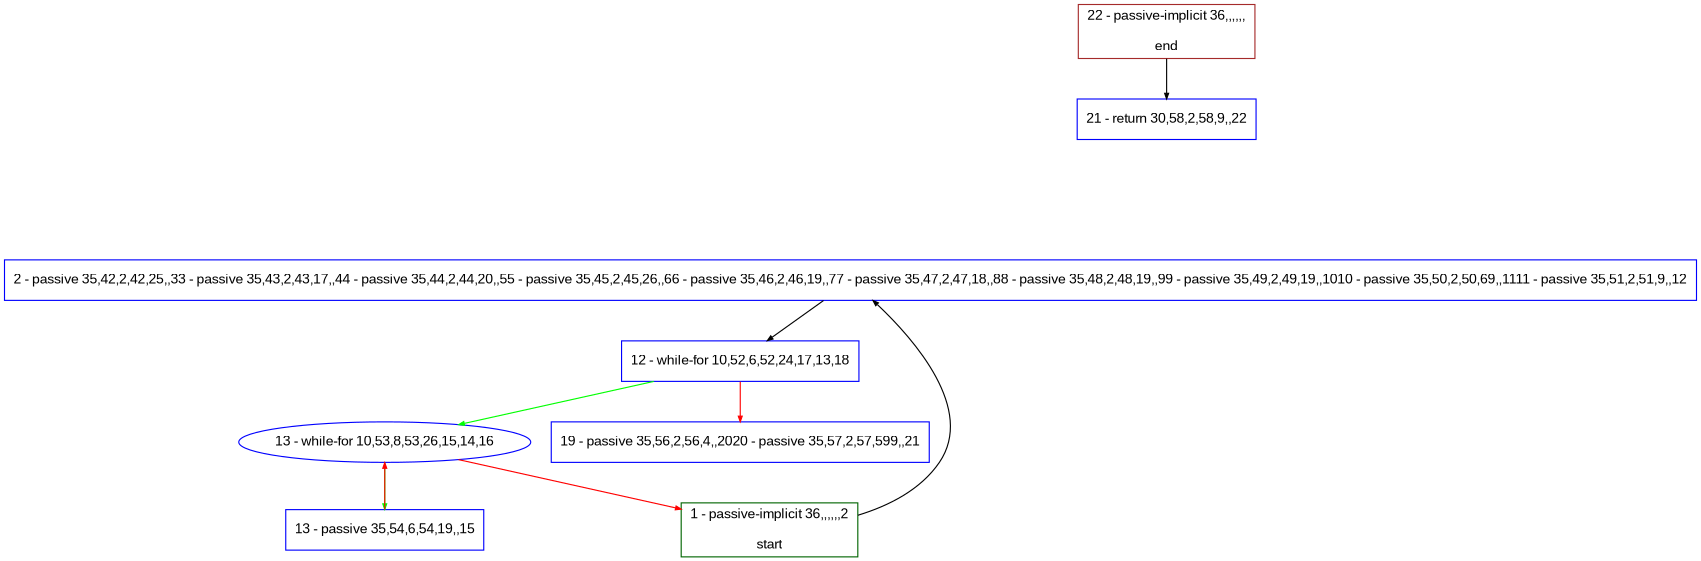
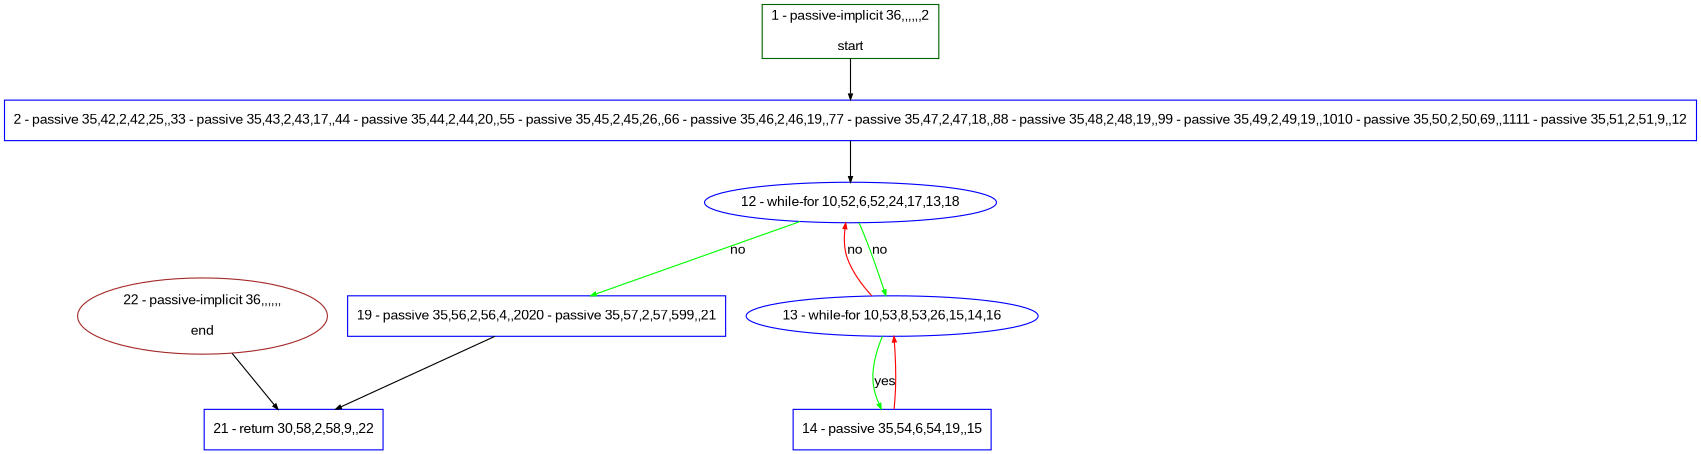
node "22 - passive-implicit 36,,,,,, end": shape box -> ellipse
node "12 - while-for 10,52,6,52,24,17,13,18": shape box -> ellipse
edge "19 - passive 35,56,2,56,4,,2020 - passive 35,57,2,57,599,,21" -> "21 - return 30,58,2,58,9,,22": added
edge "12 - while-for 10,52,6,52,24,17,13,18" -> "19 - passive 35,56,2,56,4,,2020 - passive 35,57,2,57,599,,21": color #ff0000 -> #00ff00
edge "13 - while-for 10,53,8,53,26,15,14,16" -> "1 - passive-implicit 36,,,,,,2 start": now "13 - while-for 10,53,8,53,26,15,14,16" -> "12 - while-for 10,52,6,52,24,17,13,18"
node "13 - passive 35,54,6,54,19,,15": label "13 - passive 35,54,6,54,19,,15" -> "14 - passive 35,54,6,54,19,,15"
